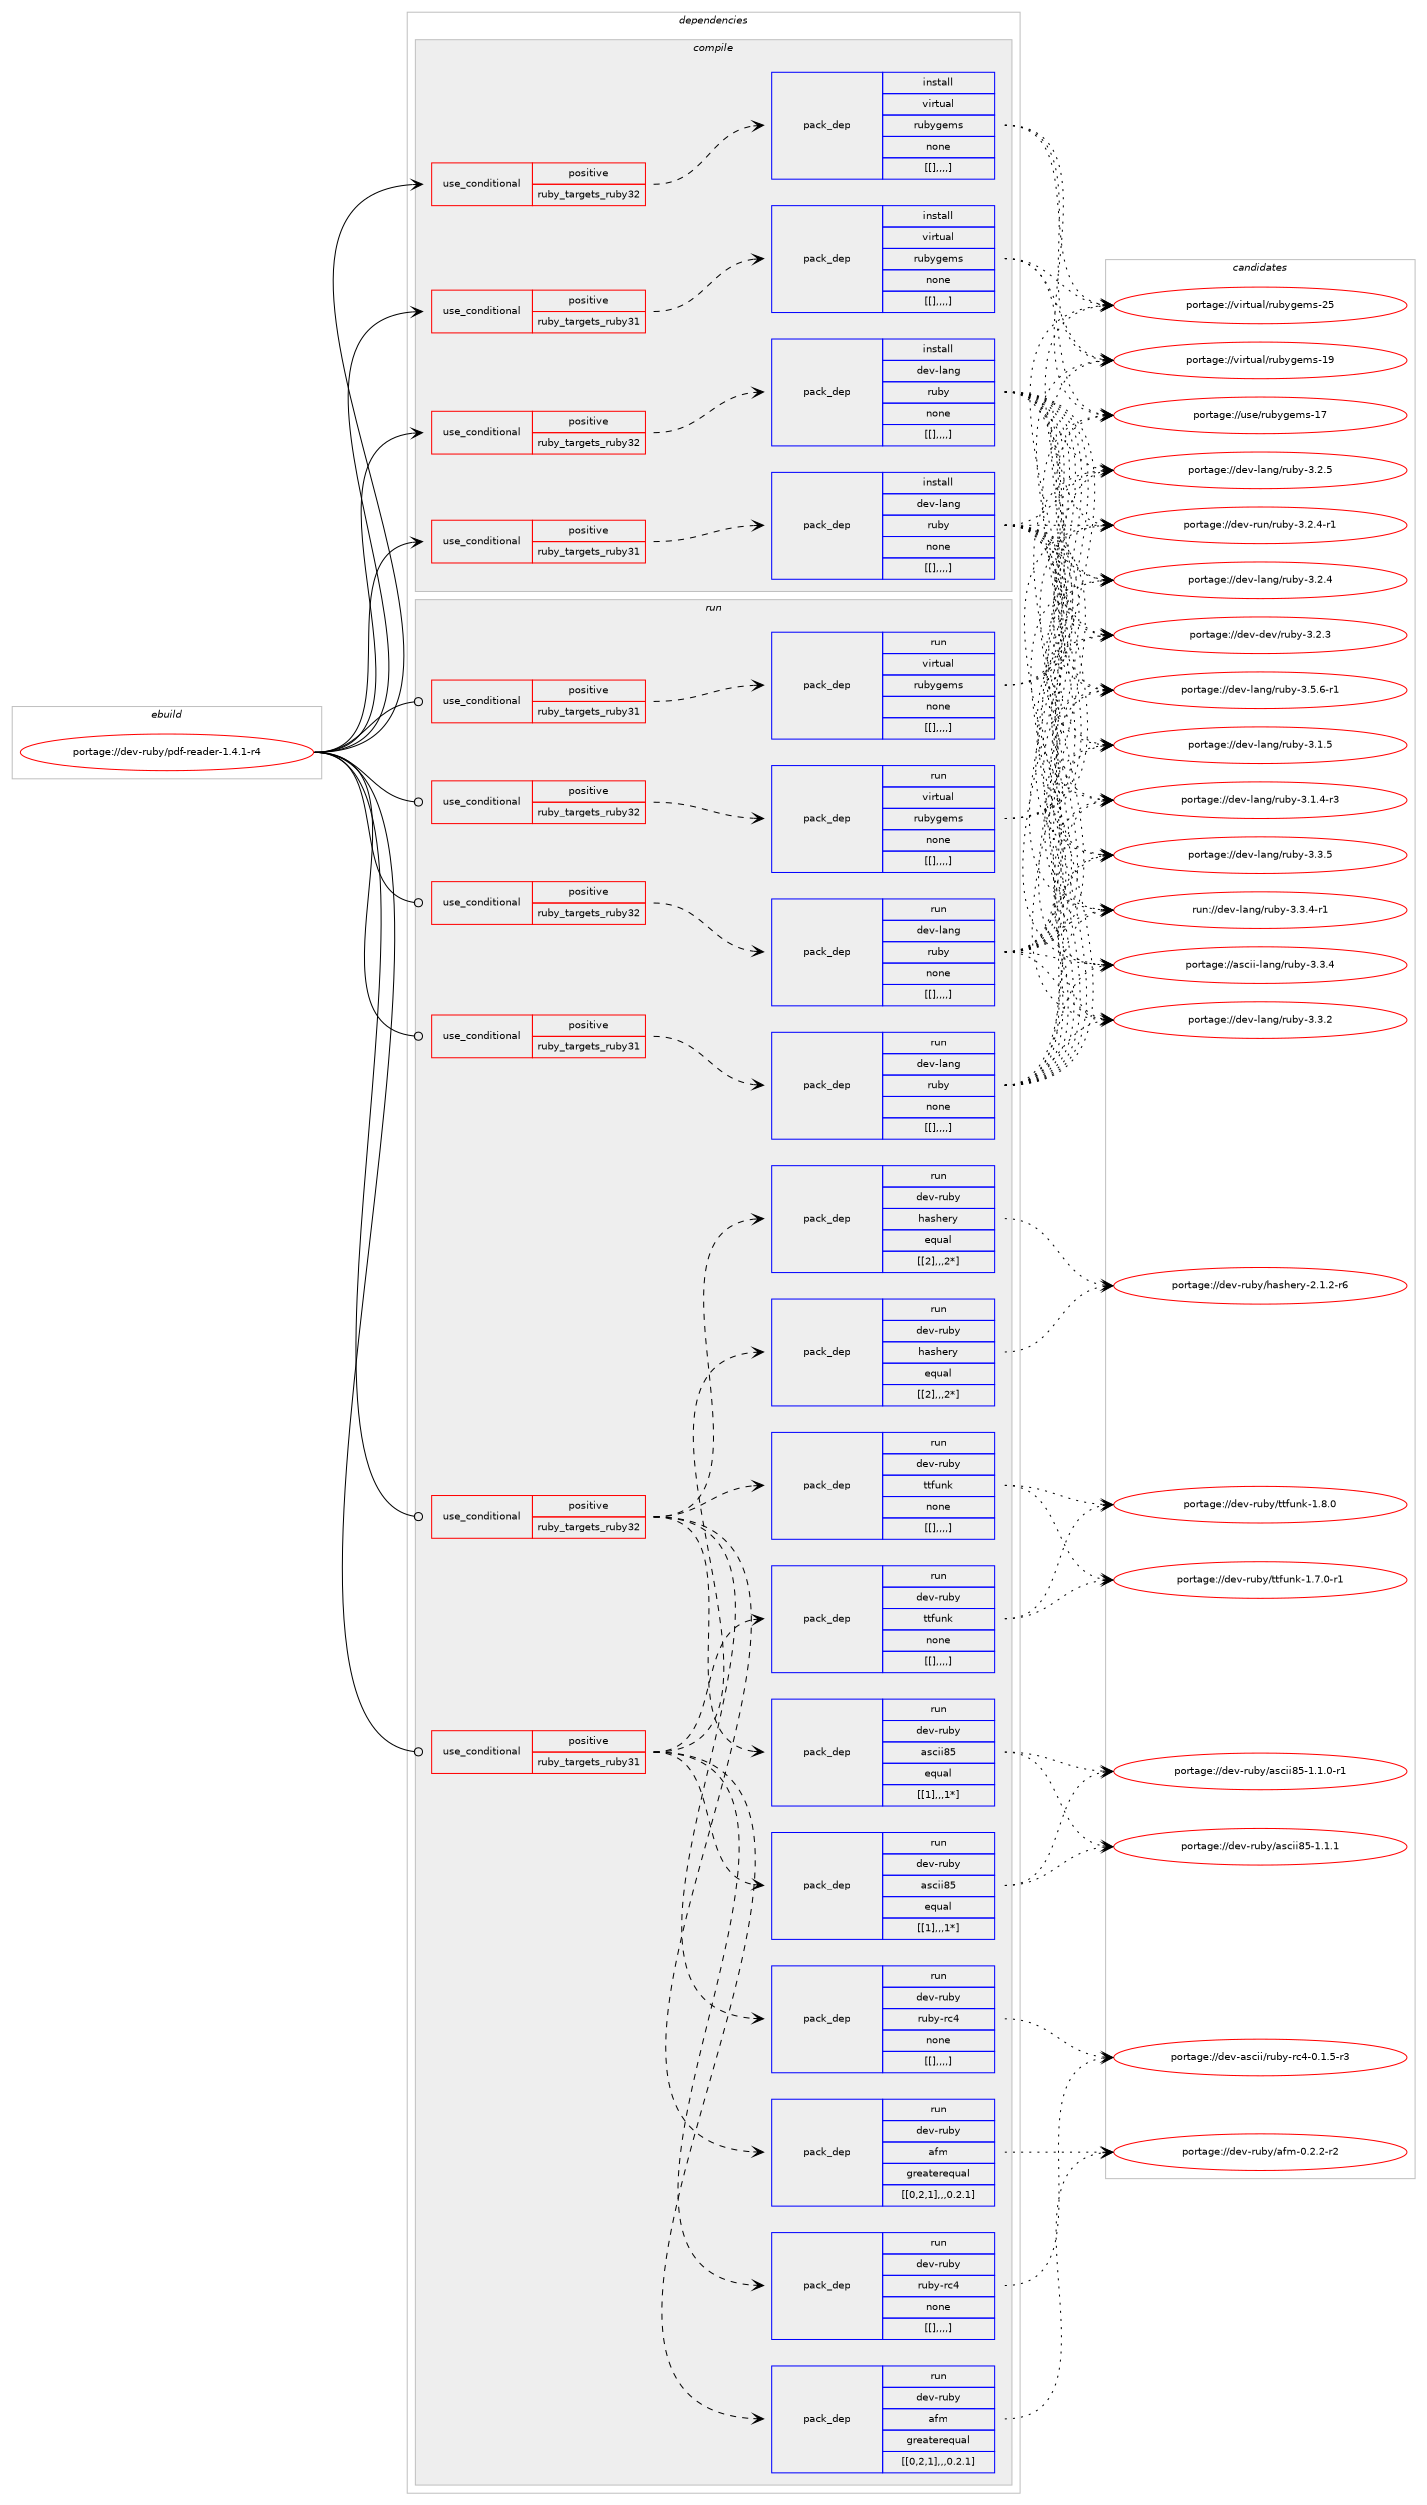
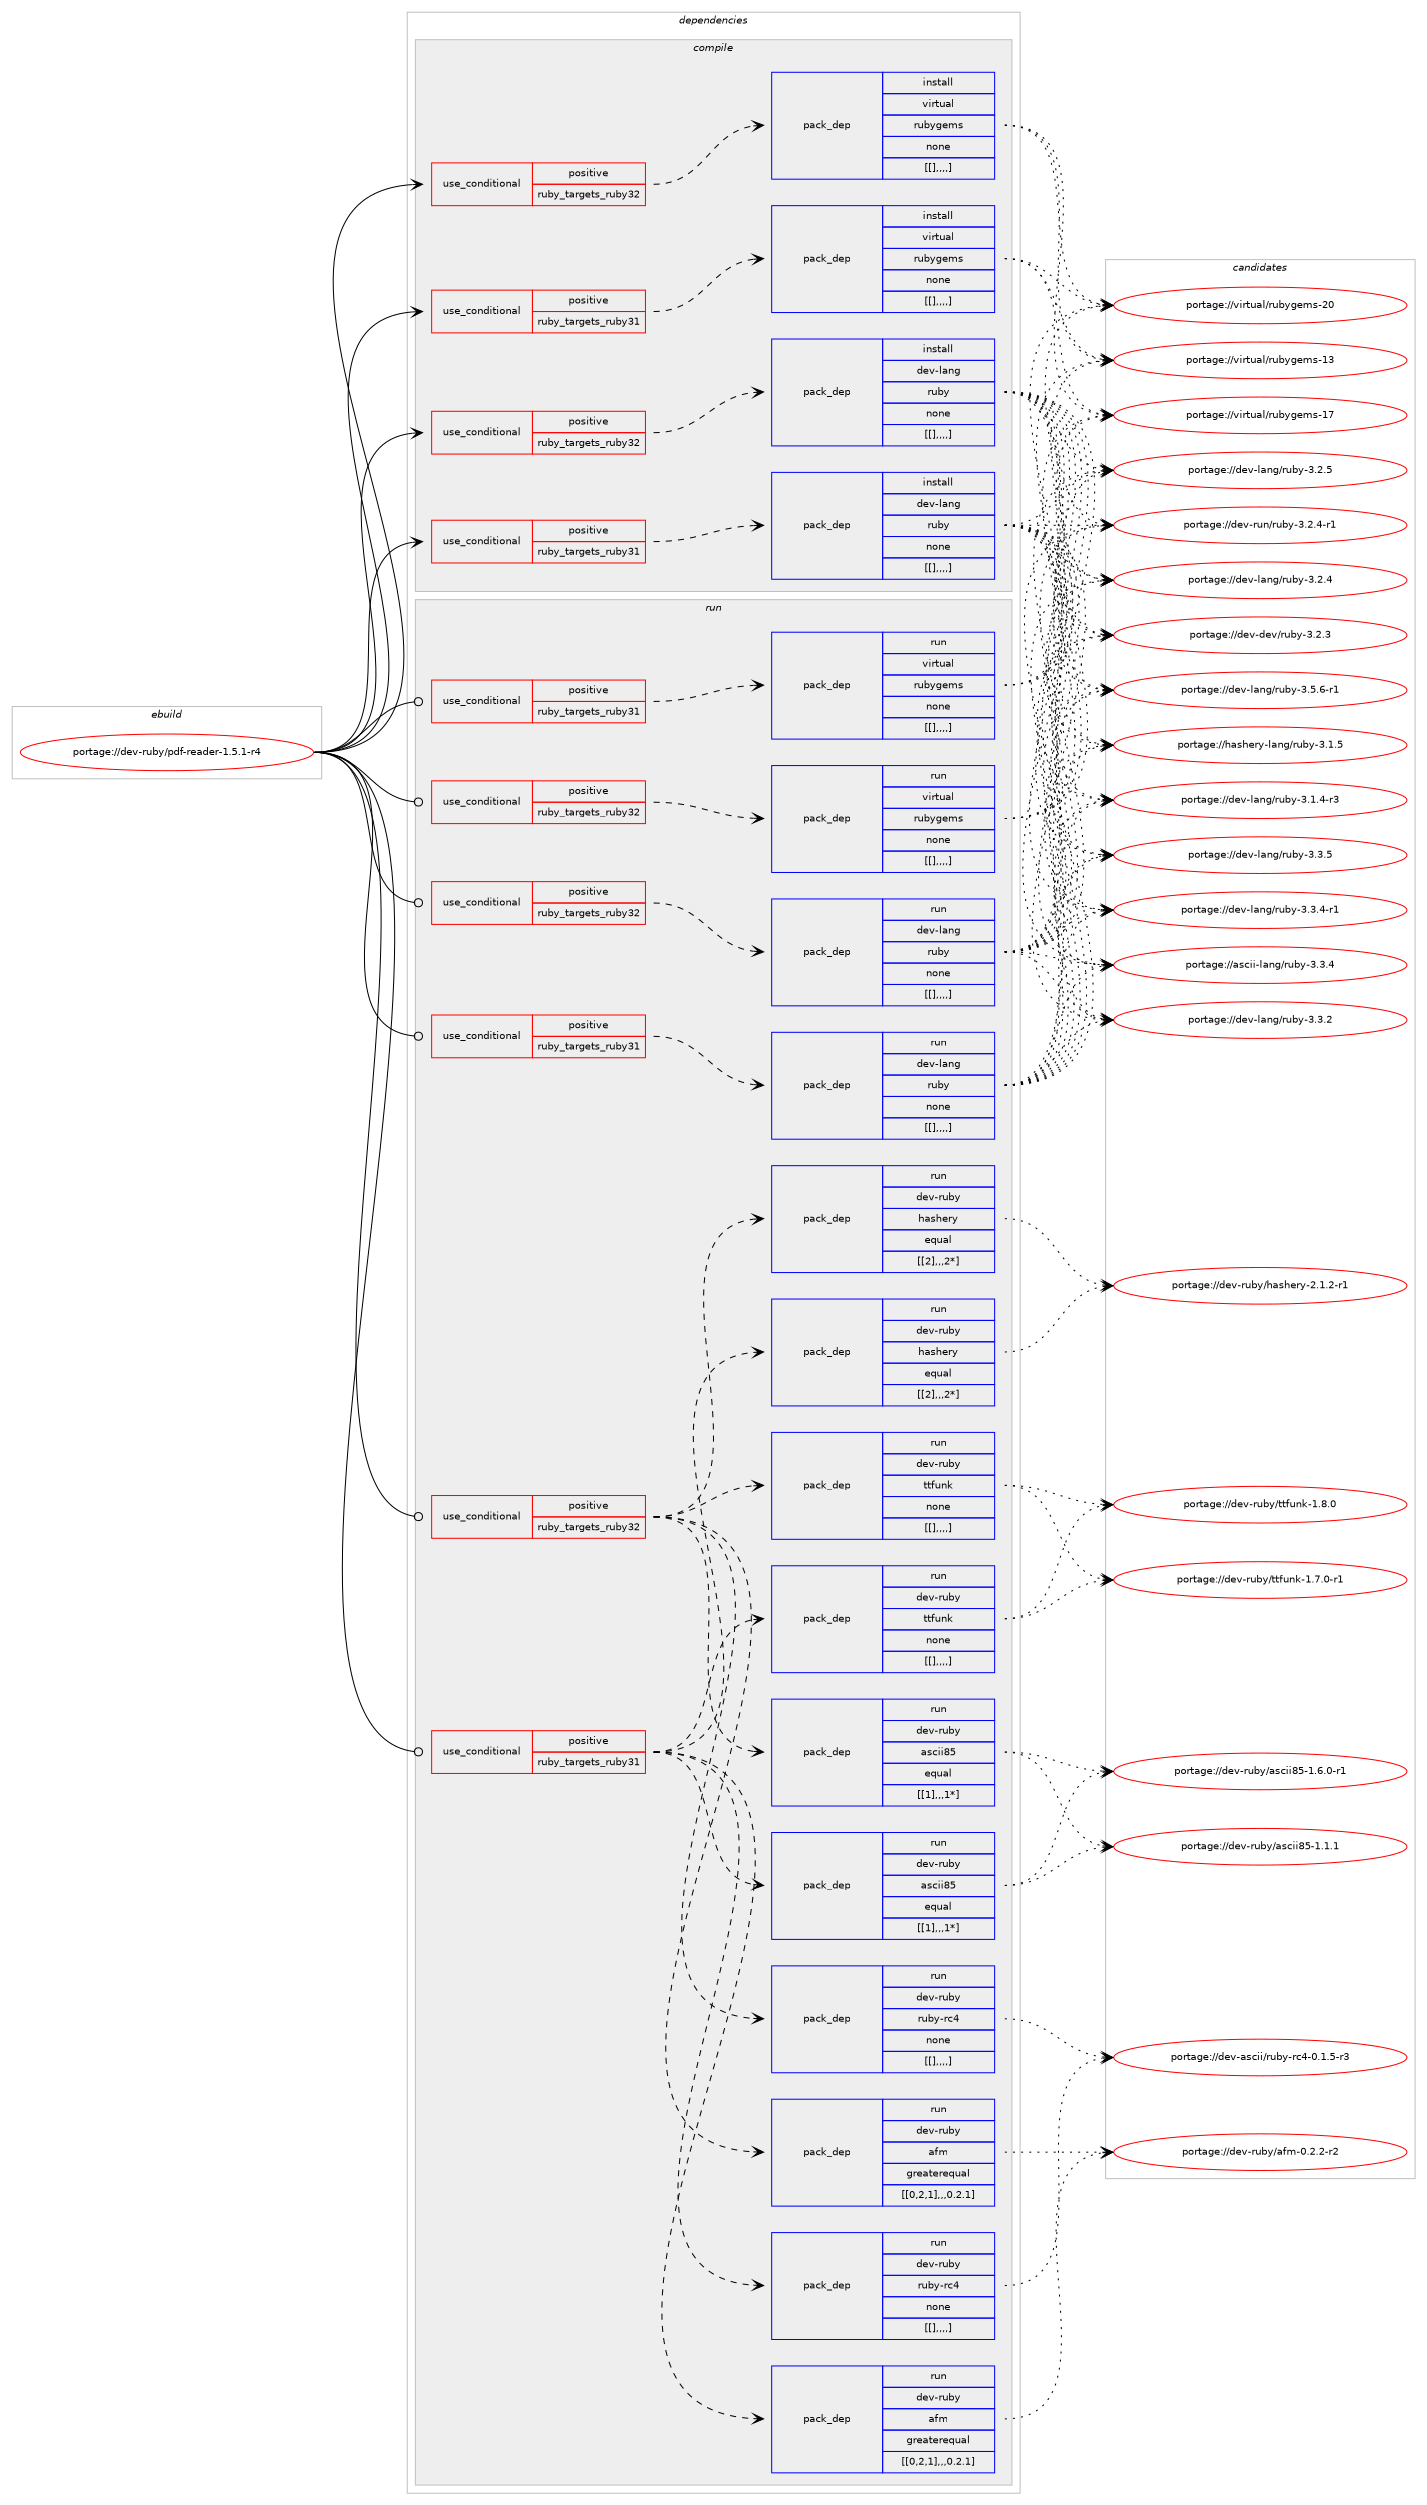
node "portage://virtual/rubygems-25": label "portage://virtual/rubygems-25" -> "portage://virtual/rubygems-20"
node "portage://virtual/rubygems-19": label "portage://virtual/rubygems-19" -> "portage://virtual/rubygems-13"
node "portage://use/rubygems-17": label "portage://use/rubygems-17" -> "portage://virtual/rubygems-17"
node "portage://dev-lang/ruby-3.1.5": label "portage://dev-lang/ruby-3.1.5" -> "portage://hashery-lang/ruby-3.1.5"
node "portage://dev-ruby/pdf-reader-1.4.1-r4": label "portage://dev-ruby/pdf-reader-1.4.1-r4" -> "portage://dev-ruby/pdf-reader-1.5.1-r4"
node "run://dev-lang/ruby-3.3.4-r1": label "run://dev-lang/ruby-3.3.4-r1" -> "portage://dev-lang/ruby-3.3.4-r1"
node "portage://dev-ruby/hashery-2.1.2-r6": label "portage://dev-ruby/hashery-2.1.2-r6" -> "portage://dev-ruby/hashery-2.1.2-r1"
node "portage://dev-ruby/ascii85-1.1.0-r1": label "portage://dev-ruby/ascii85-1.1.0-r1" -> "portage://dev-ruby/ascii85-1.6.0-r1"
